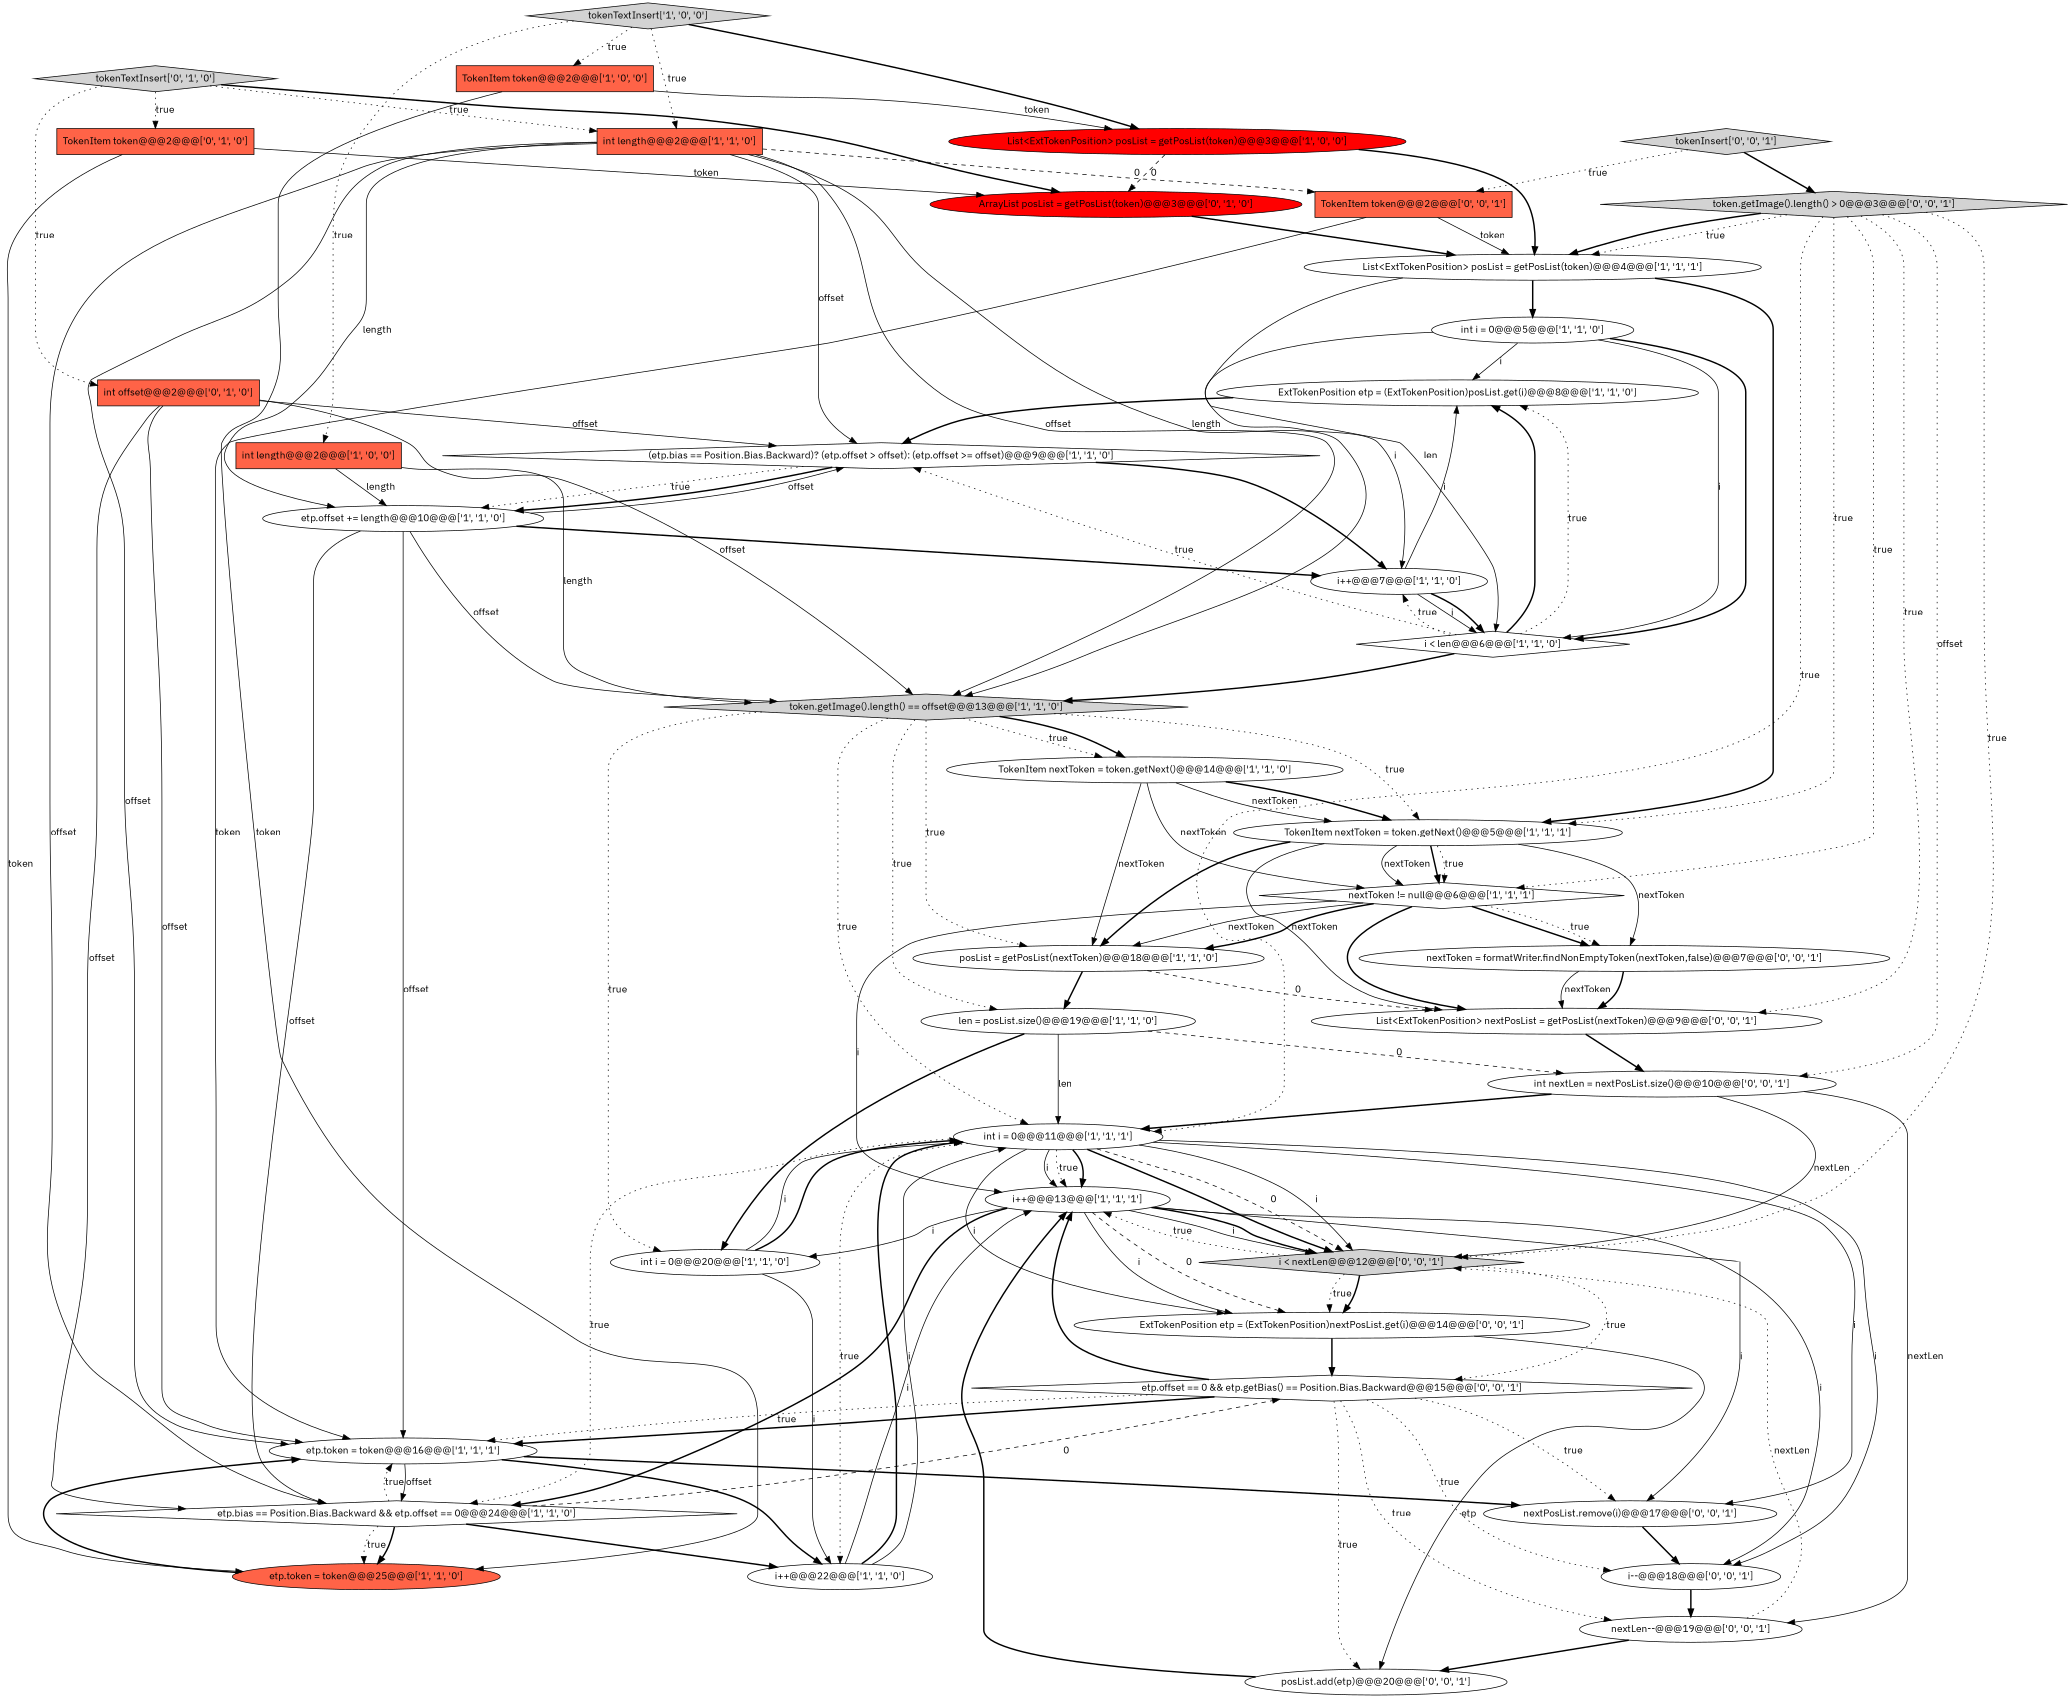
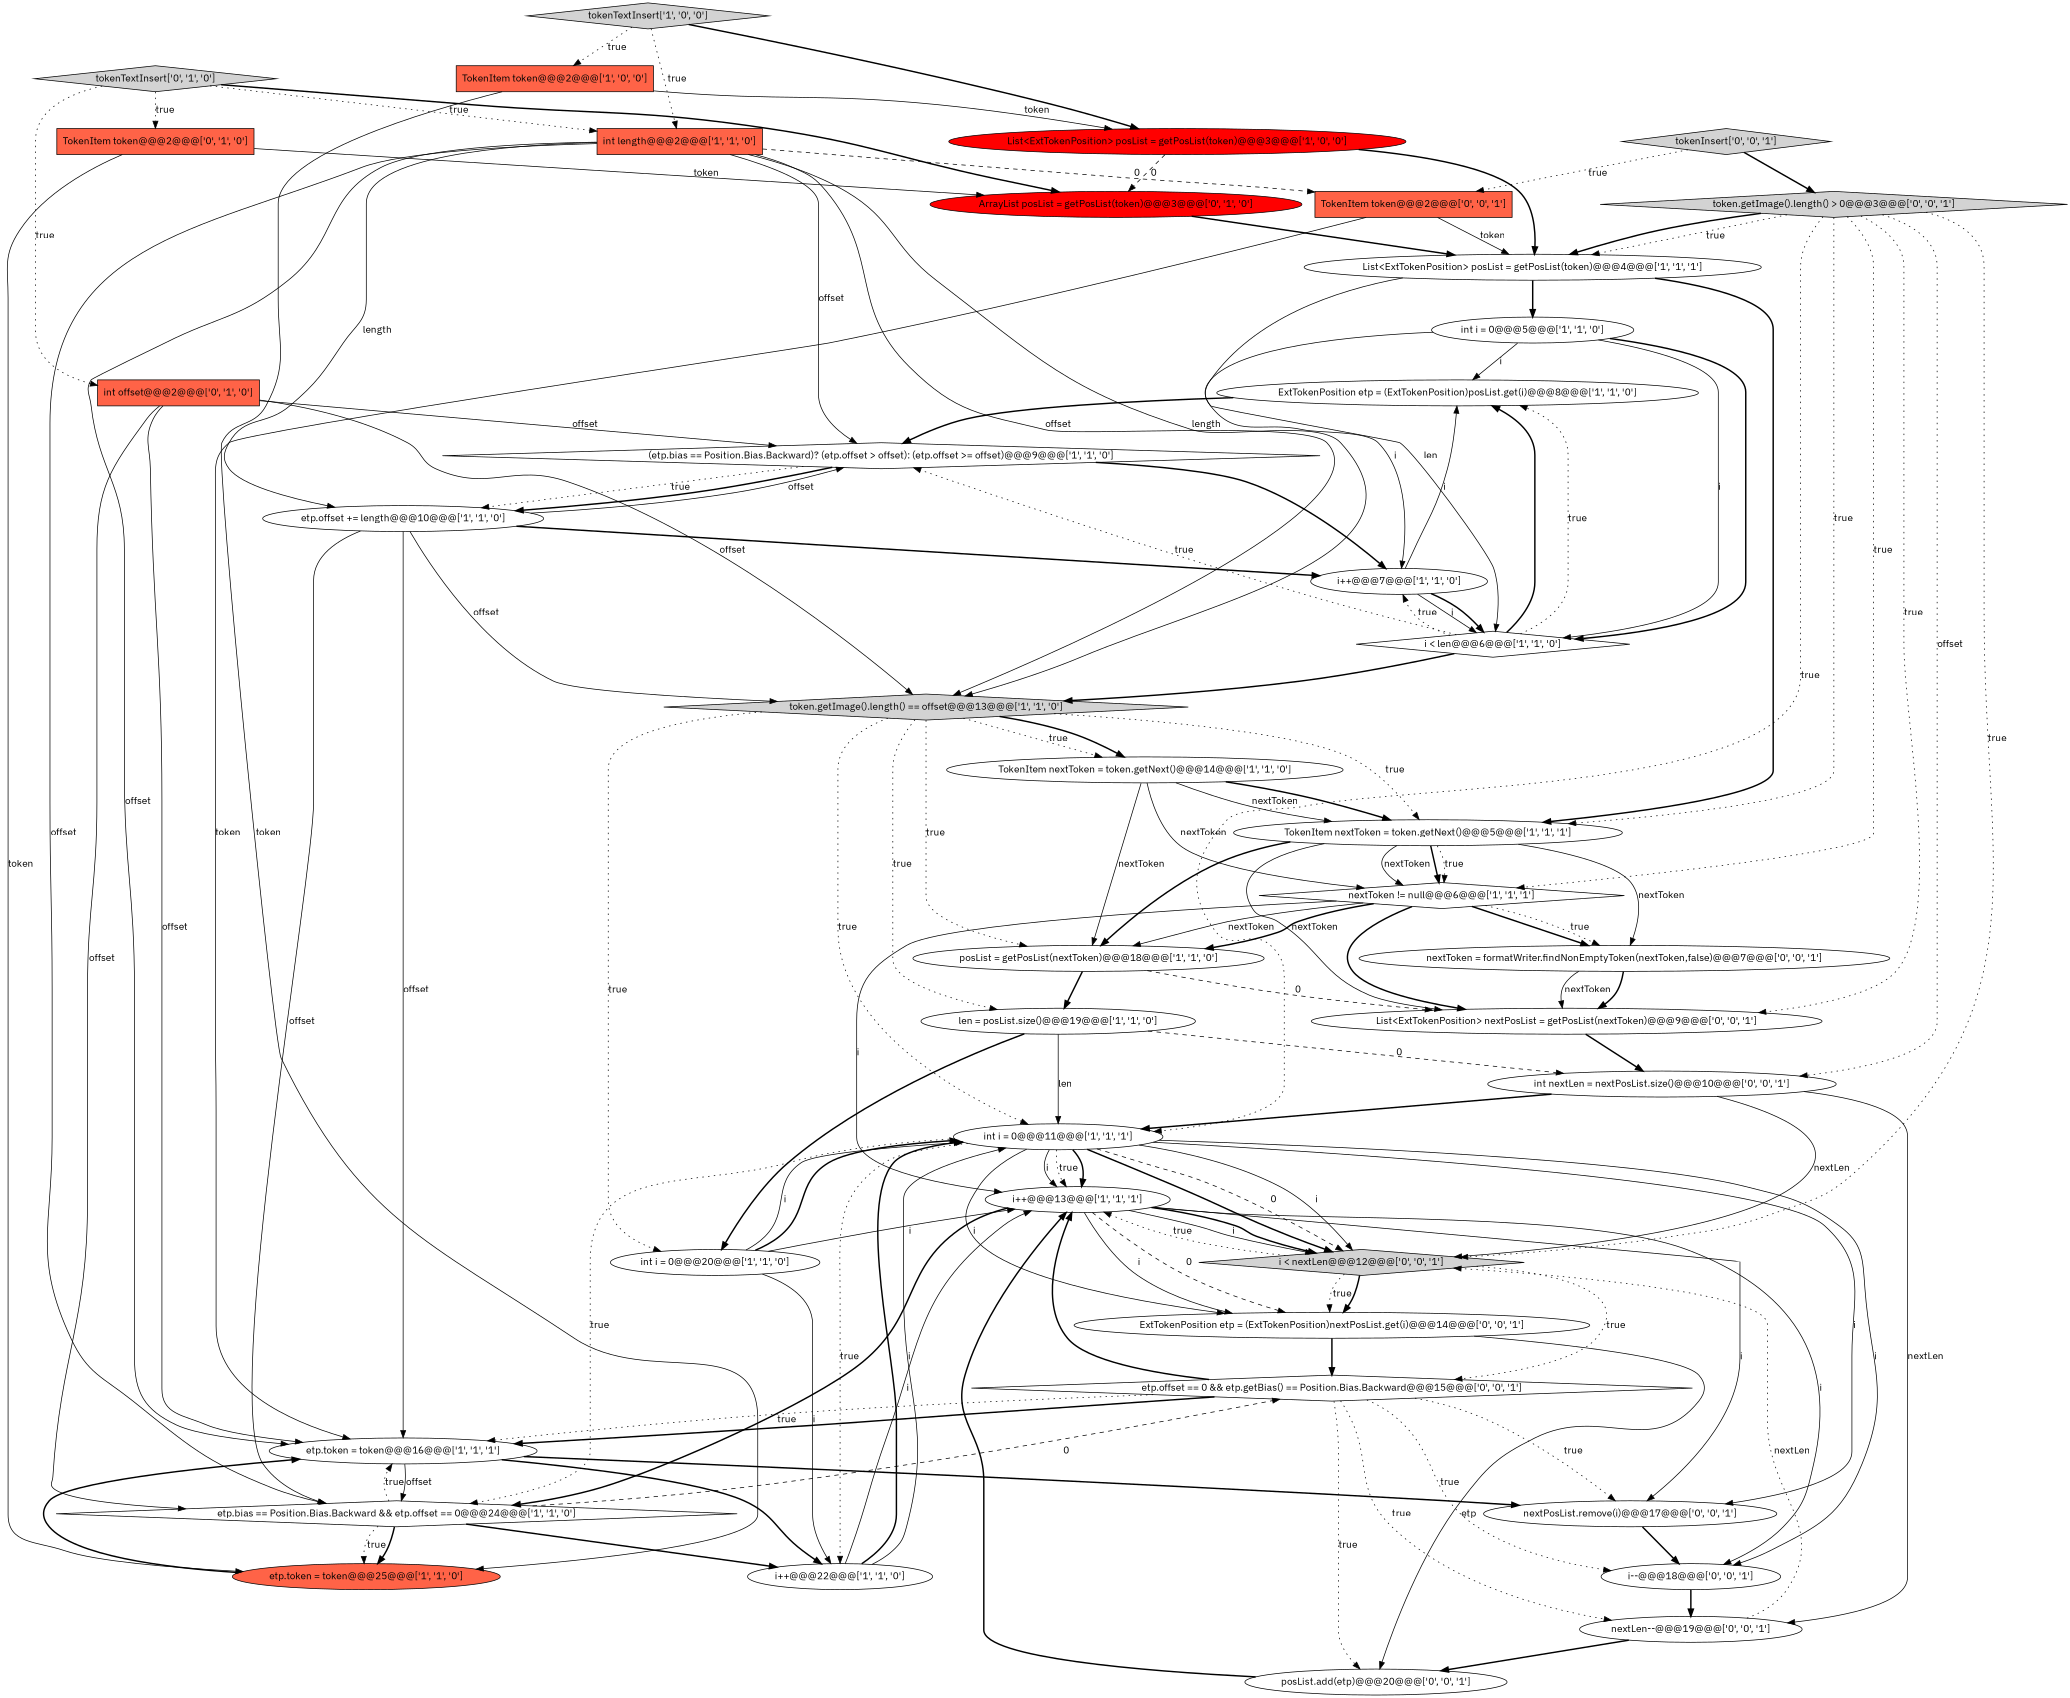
node "int length@@@2@@@['1', '0', '0']": removed
edge "i++@@@13@@@['1', '1', '1']" -> "int i = 0@@@20@@@['1', '1', '0']": reversed
